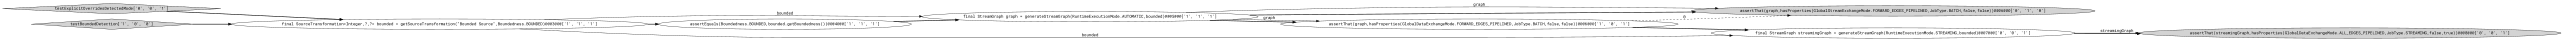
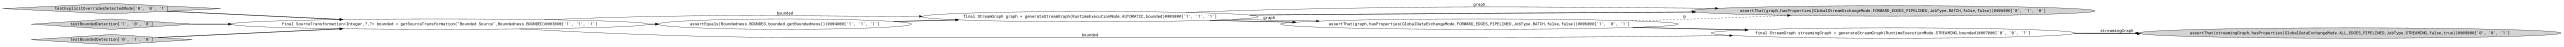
node "testBoundedDetection['0', '1', '0']": added
